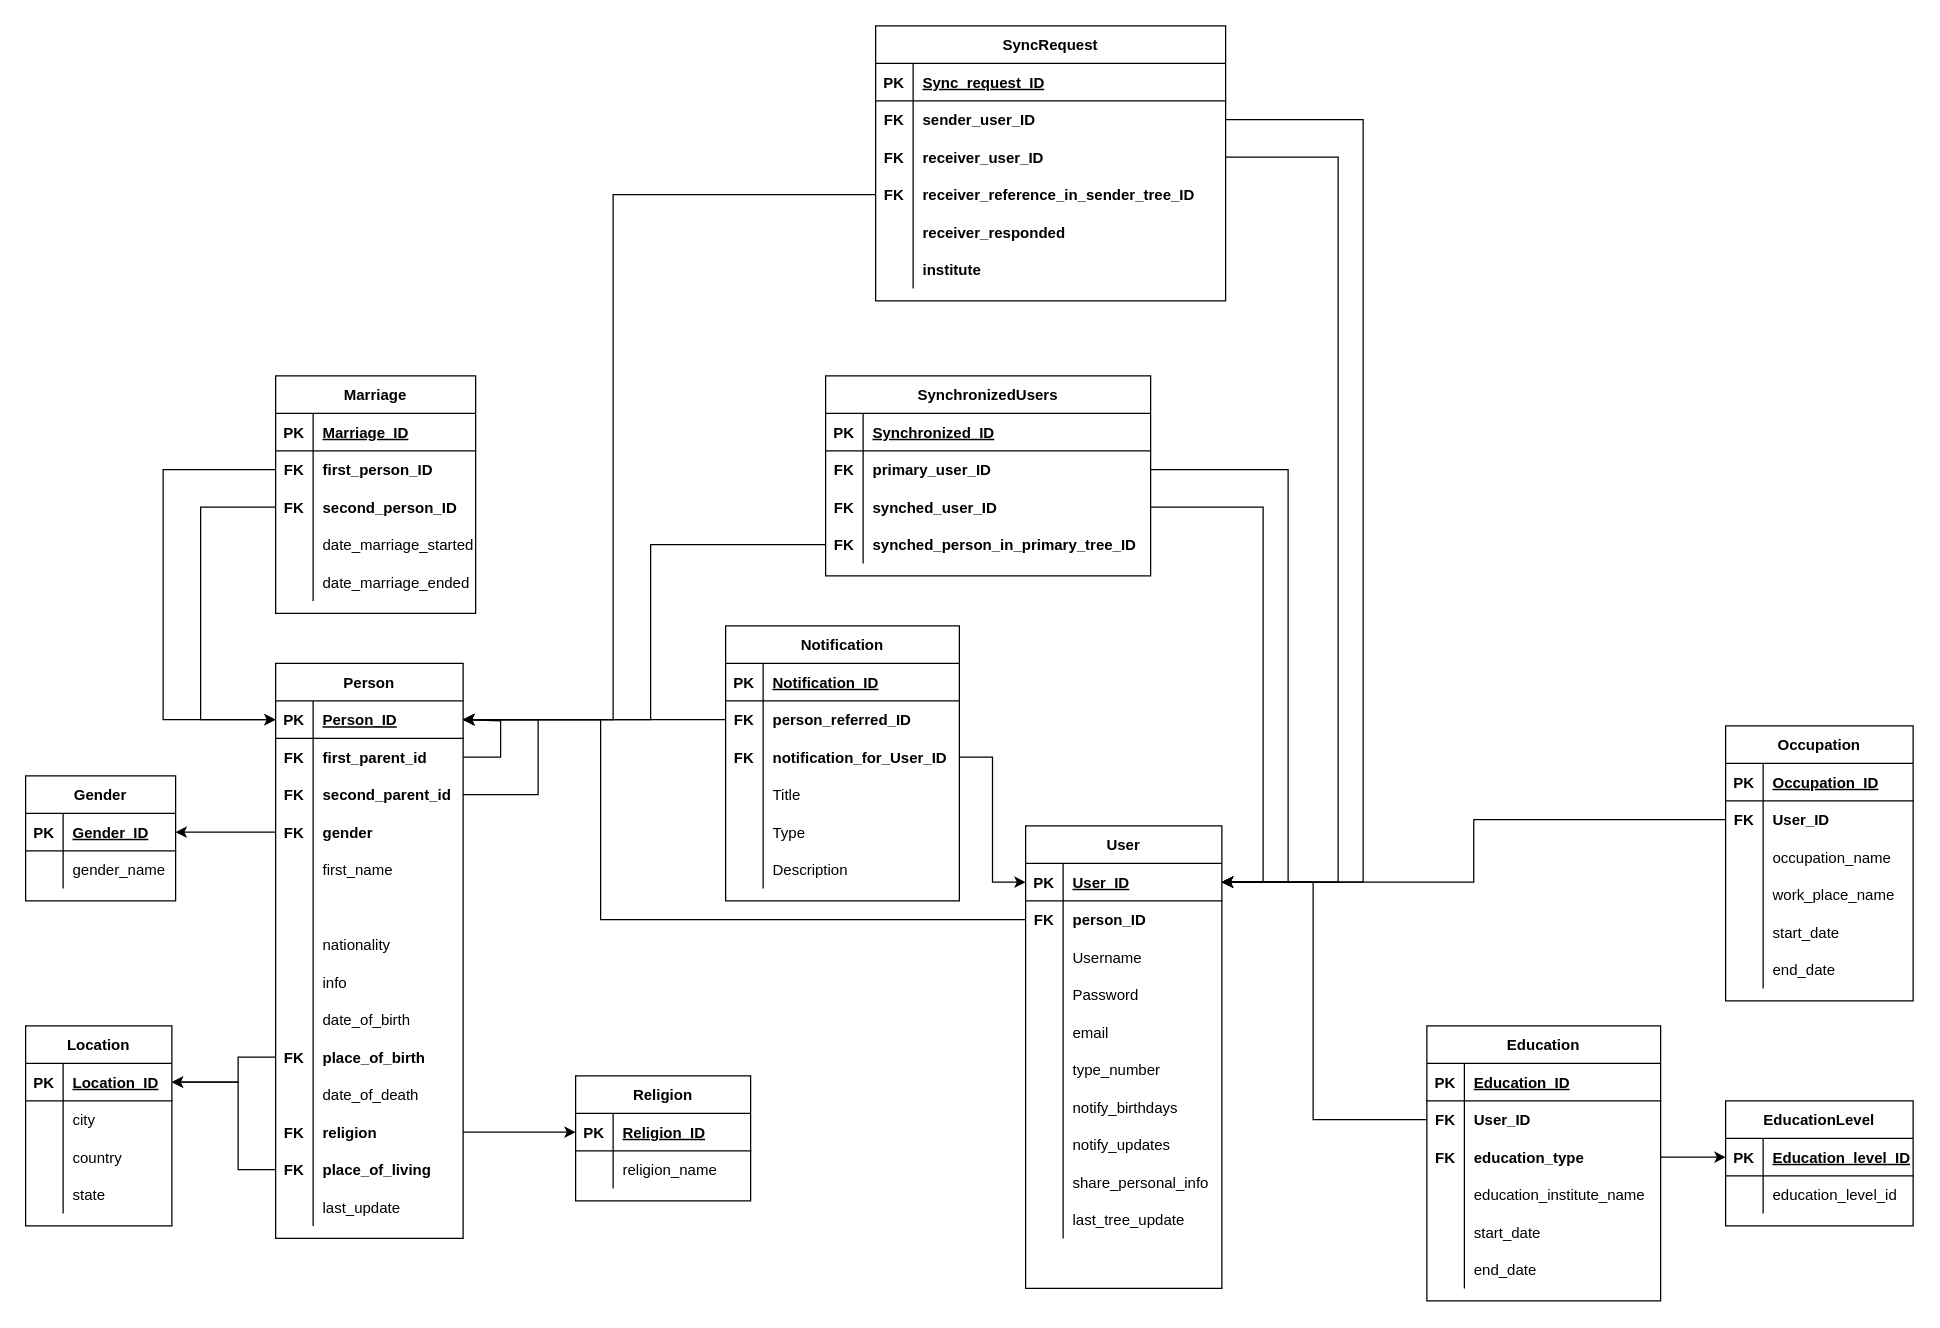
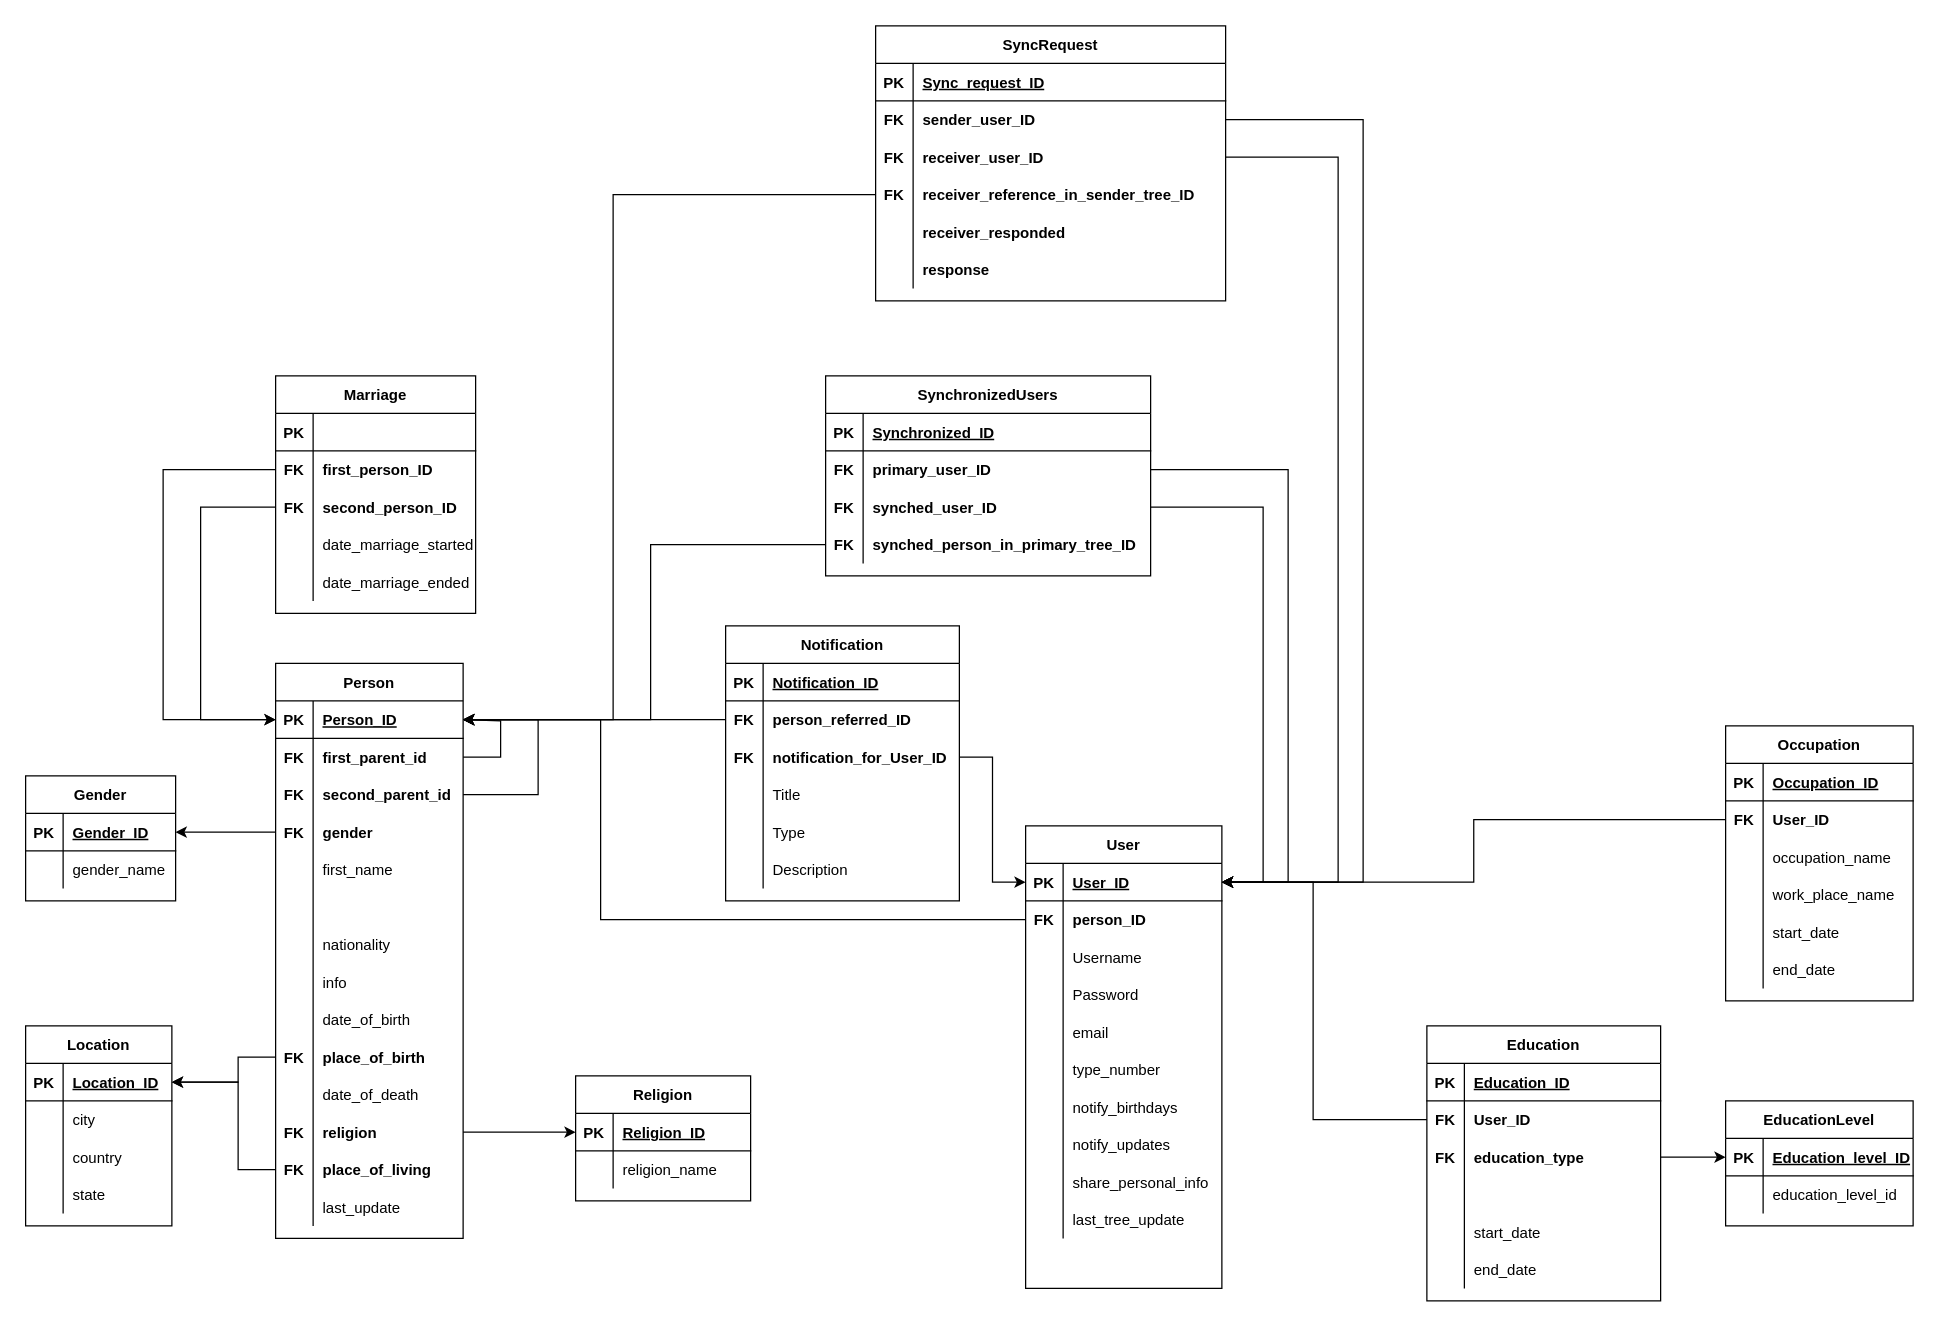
node "institute": label "institute" -> "response"
node "Marriage_ID": removed
node "education_institute_name": removed
